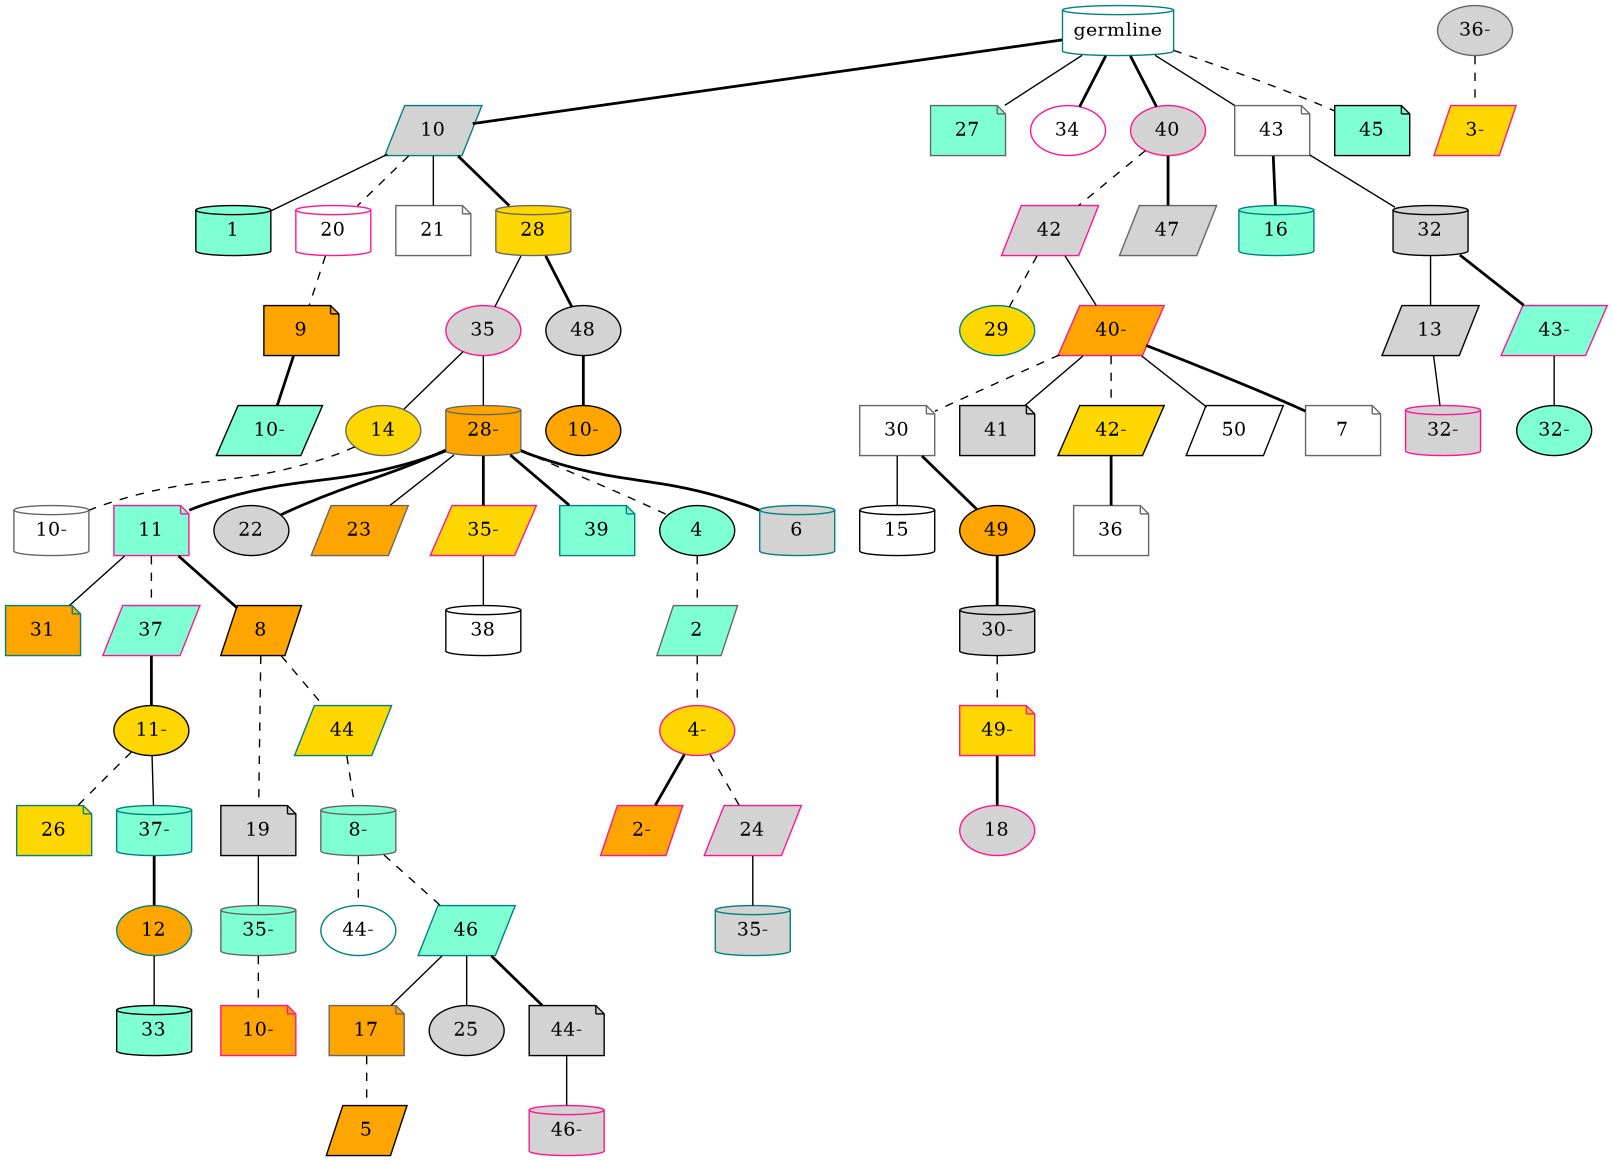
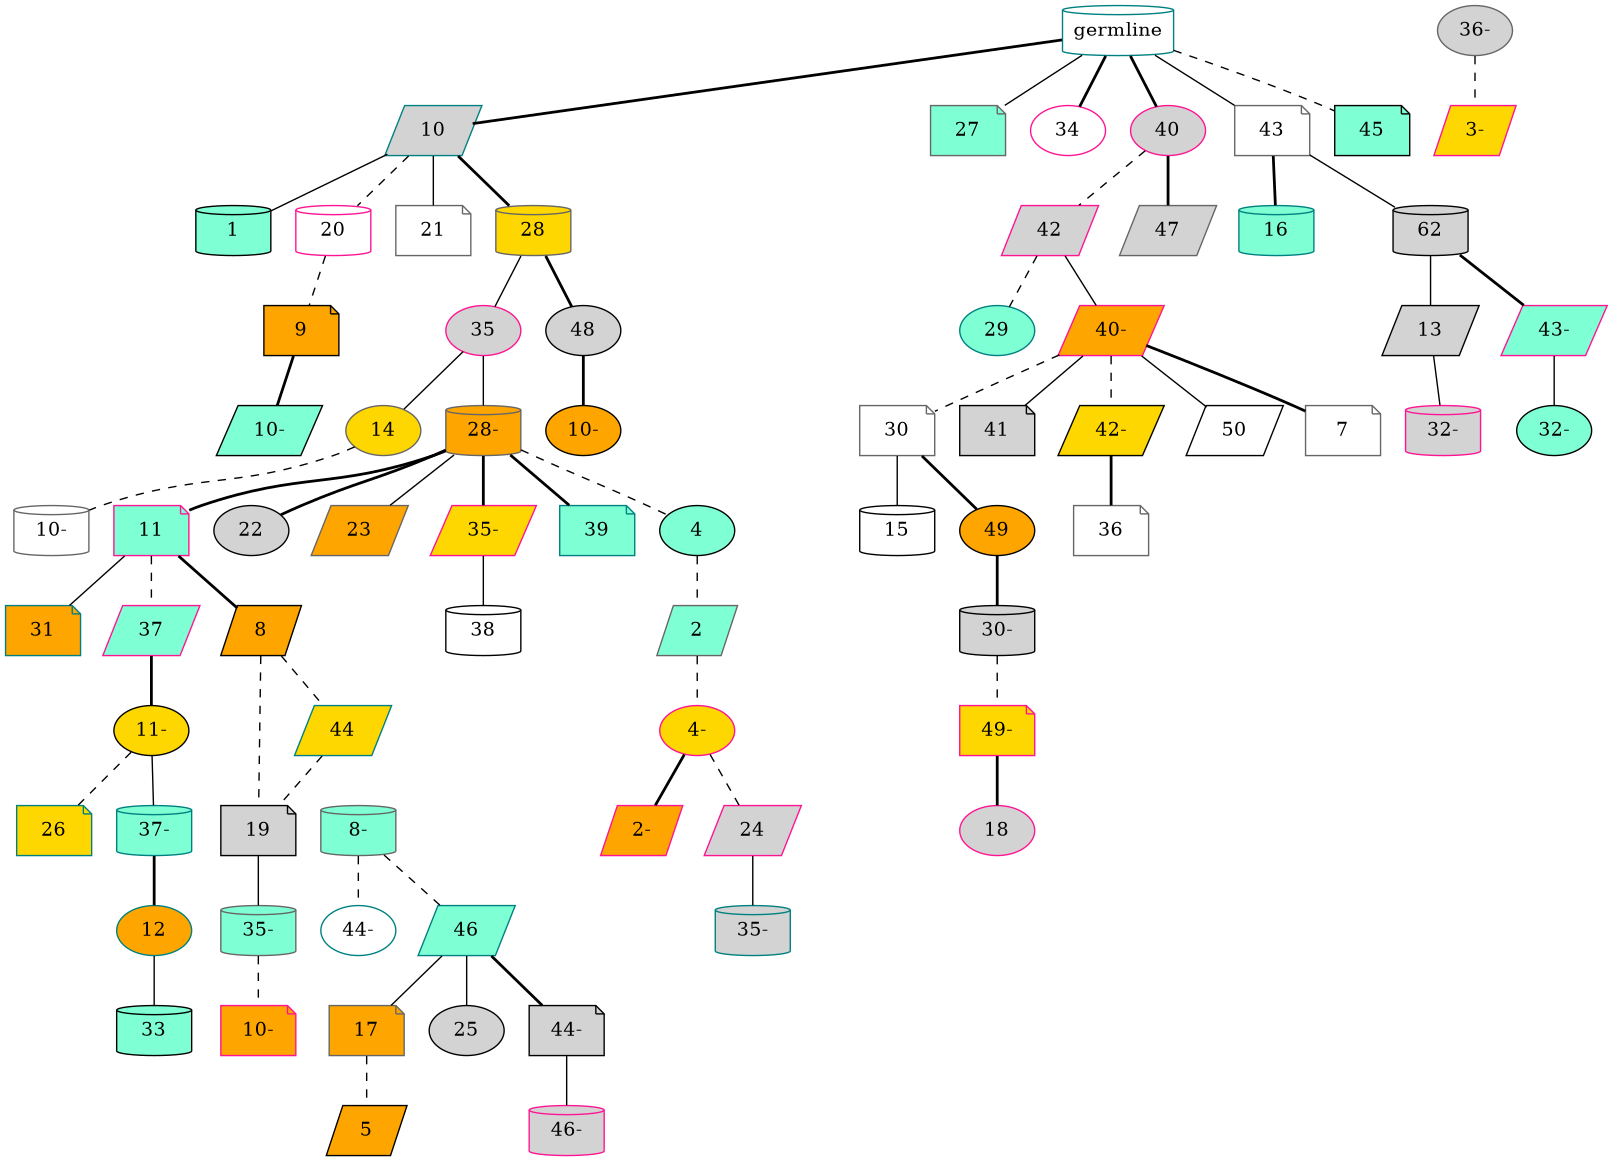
node "32": label "32" -> "62"
node "29": fillcolor gold -> aquamarine
node "6": removed
edge "44" -- "8-": now "44" -- "19"
